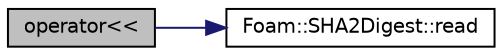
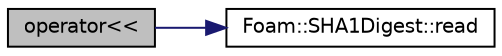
node "Foam::SHA2Digest::read": label "Foam::SHA2Digest::read" -> "Foam::SHA1Digest::read"
